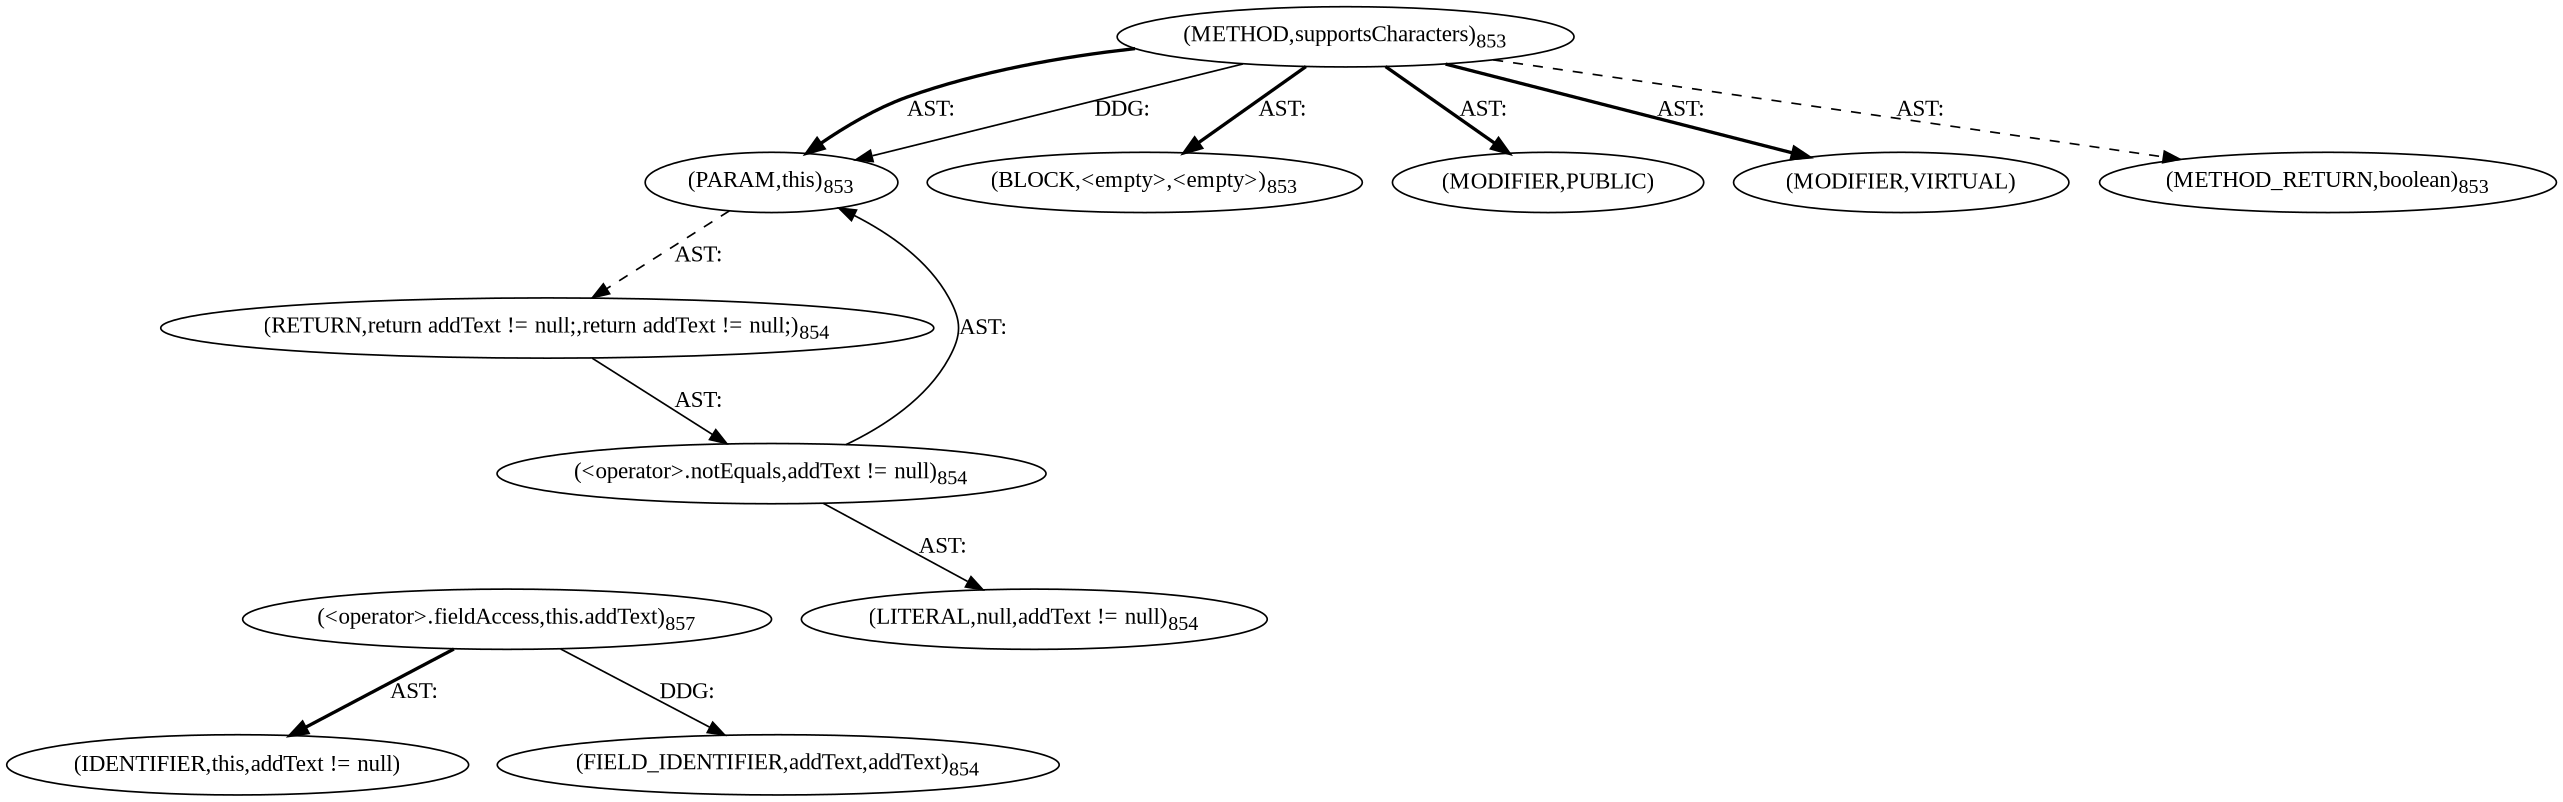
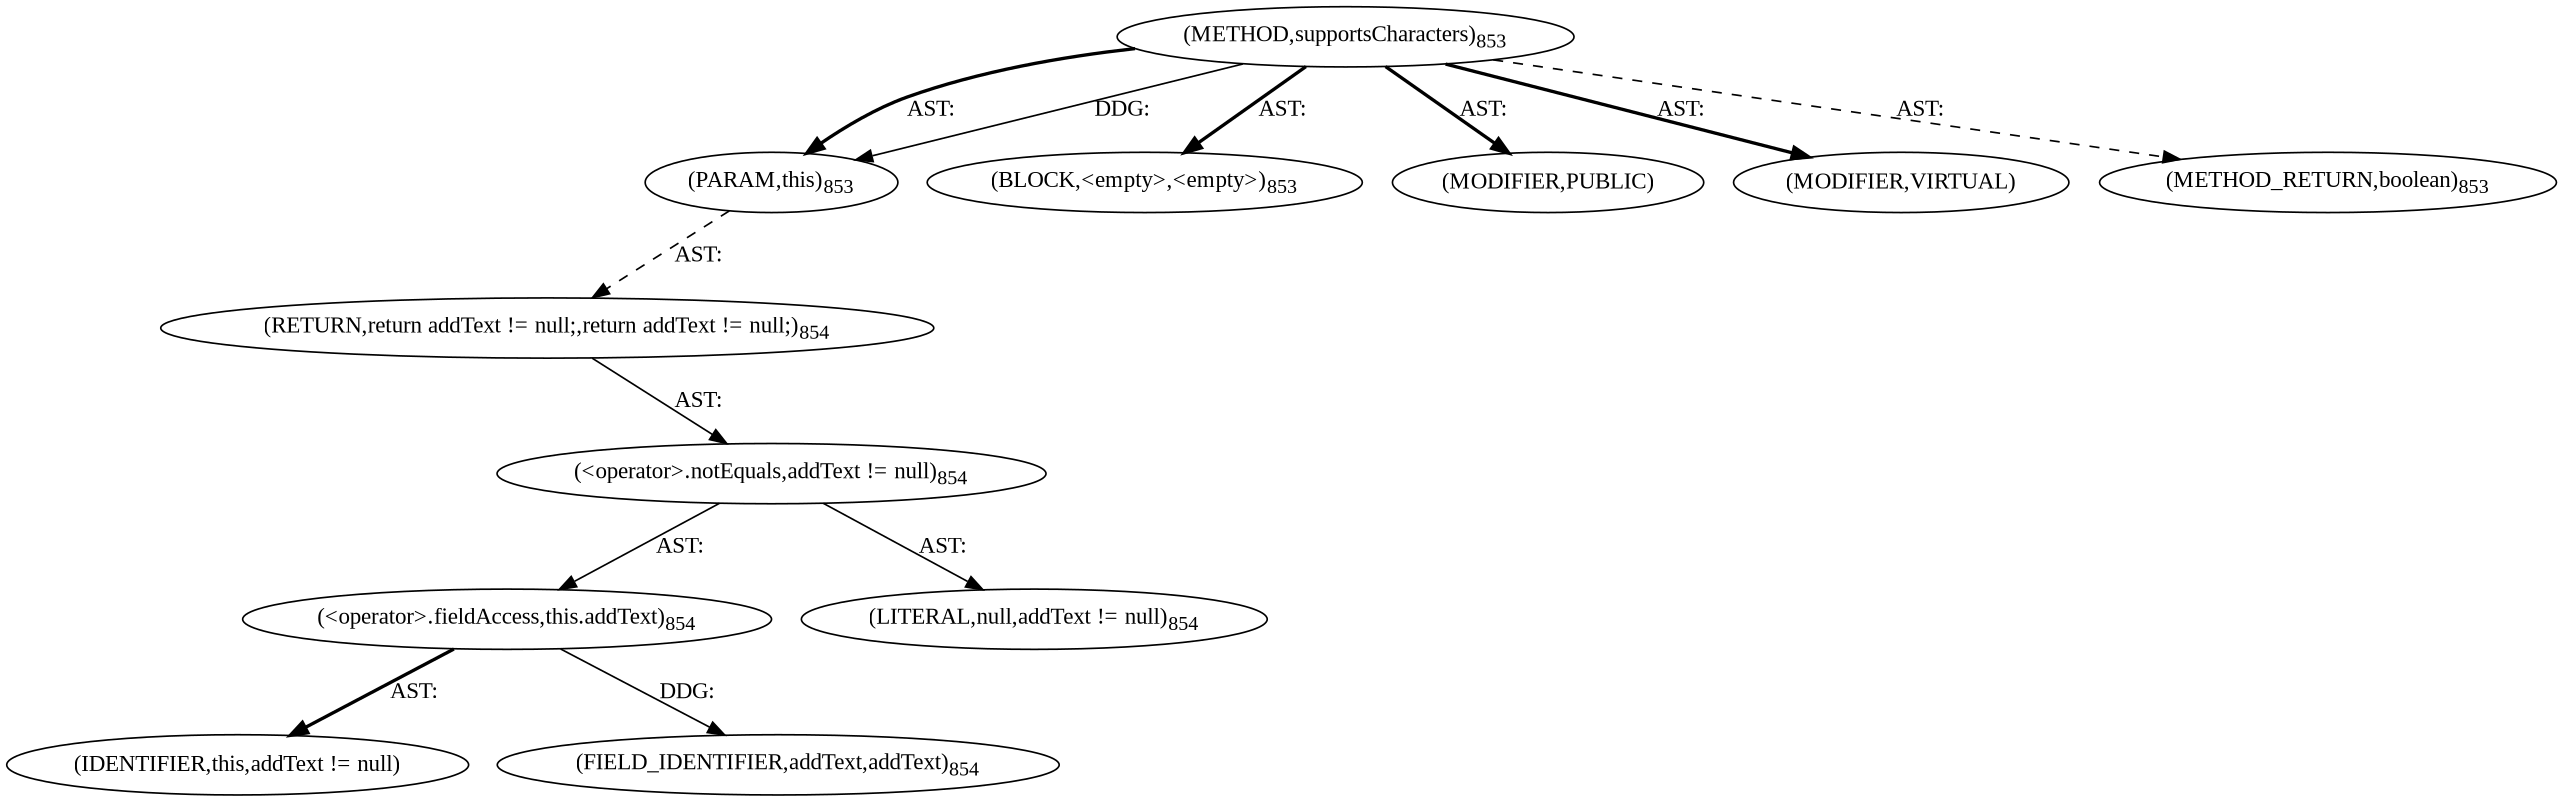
edge "(<operator>.notEquals,addText != null)" -> "(PARAM,this)": now "(<operator>.notEquals,addText != null)" -> "(<operator>.fieldAccess,this.addText)"
node "(<operator>.fieldAccess,this.addText)": text "857" -> "854"
